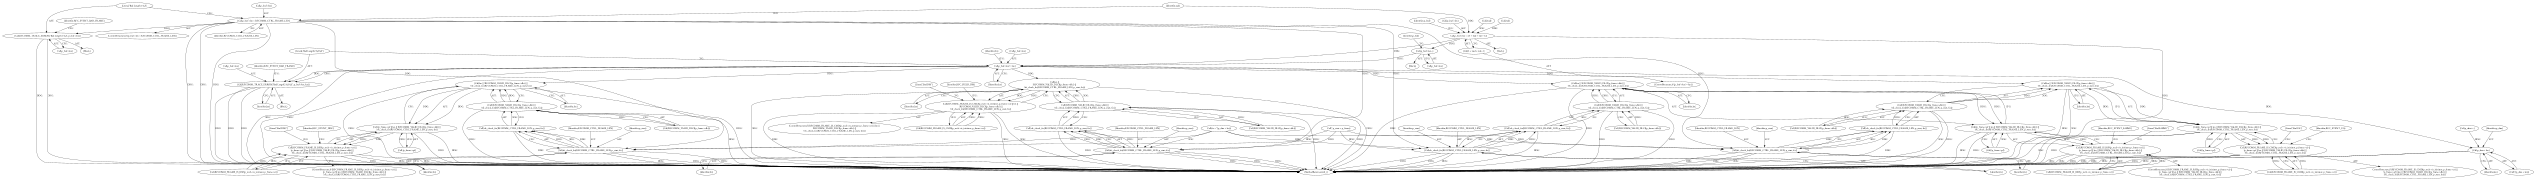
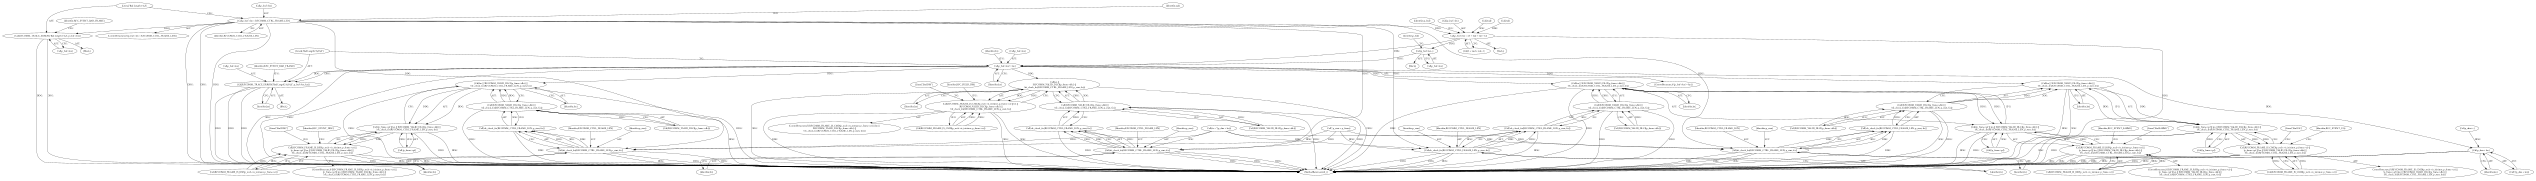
edge "(Identifier,ead)" -> "(Call,p_buf->len -= (3 + !ead + !eal + 1))": now "(Call,p_buf->len < RFCOMM_CTRL_FRAME_LEN)" -> "(Call,p_buf->len -= (3 + !ead + !eal + 1))"
edge "(Call,3 + !ead + !eal + 1)" -> "(ControlStructure,if (p_buf->len != len))": now "(Call,p_buf->len != len)" -> "(ControlStructure,if (p_buf->len != len))"
node "(Identifier,p_data)": removed
